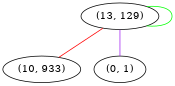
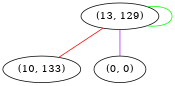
node "(10, 933)": label "(10, 933)" -> "(10, 133)"
node "(0, 1)": label "(0, 1)" -> "(0, 0)"
